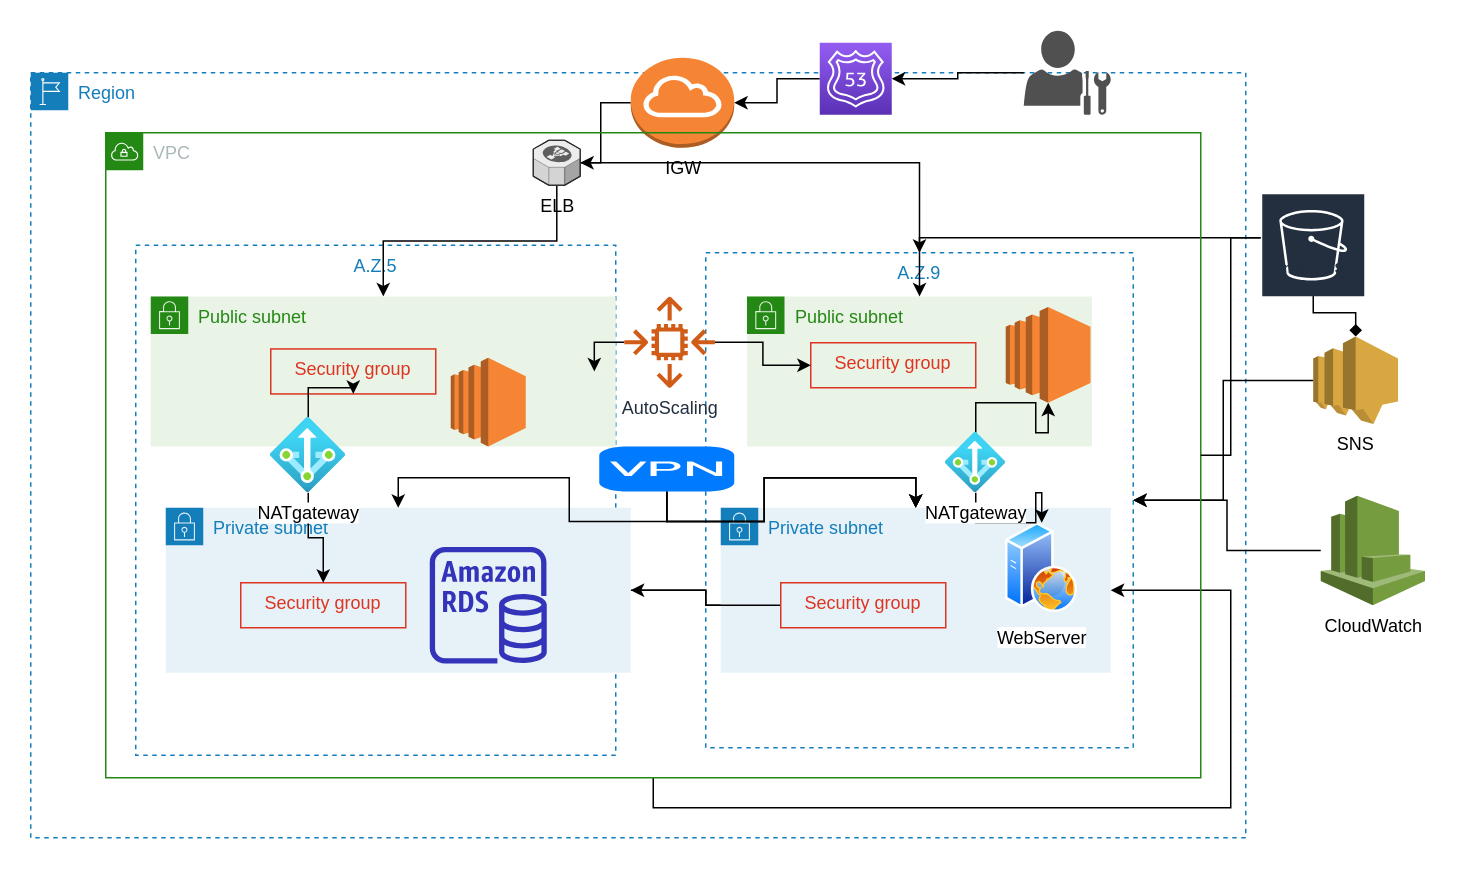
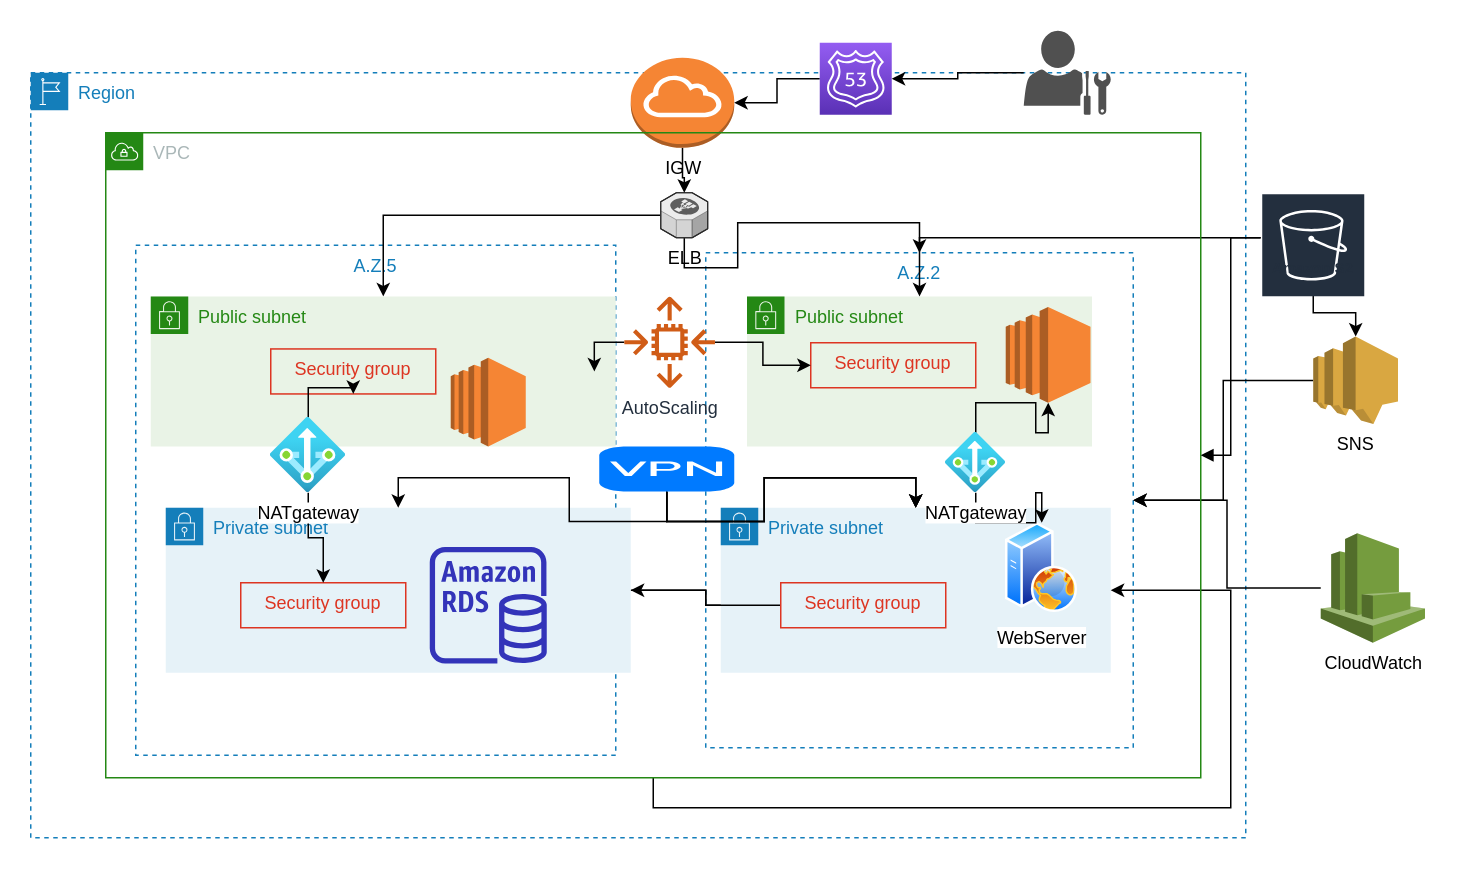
node "ELB": moved (557, 163) -> (684, 215)
node "A.Z.9": label "A.Z.9" -> "A.Z.2"
edge "Amazon S2" -> "SNS": arrowhead diamond -> classic
edge "Amazon S2" -- "VPC": arrowhead none -> block
node "CloudWatch": moved (1373, 551) -> (1373, 588)
